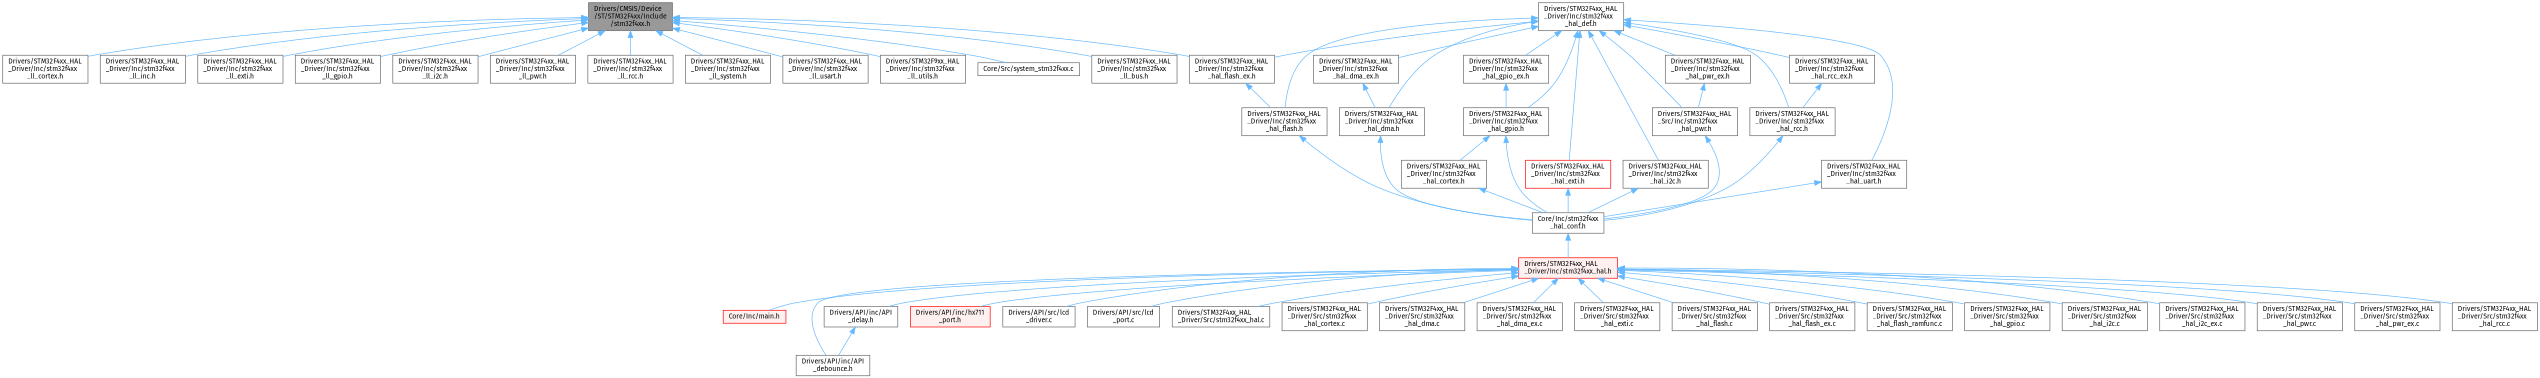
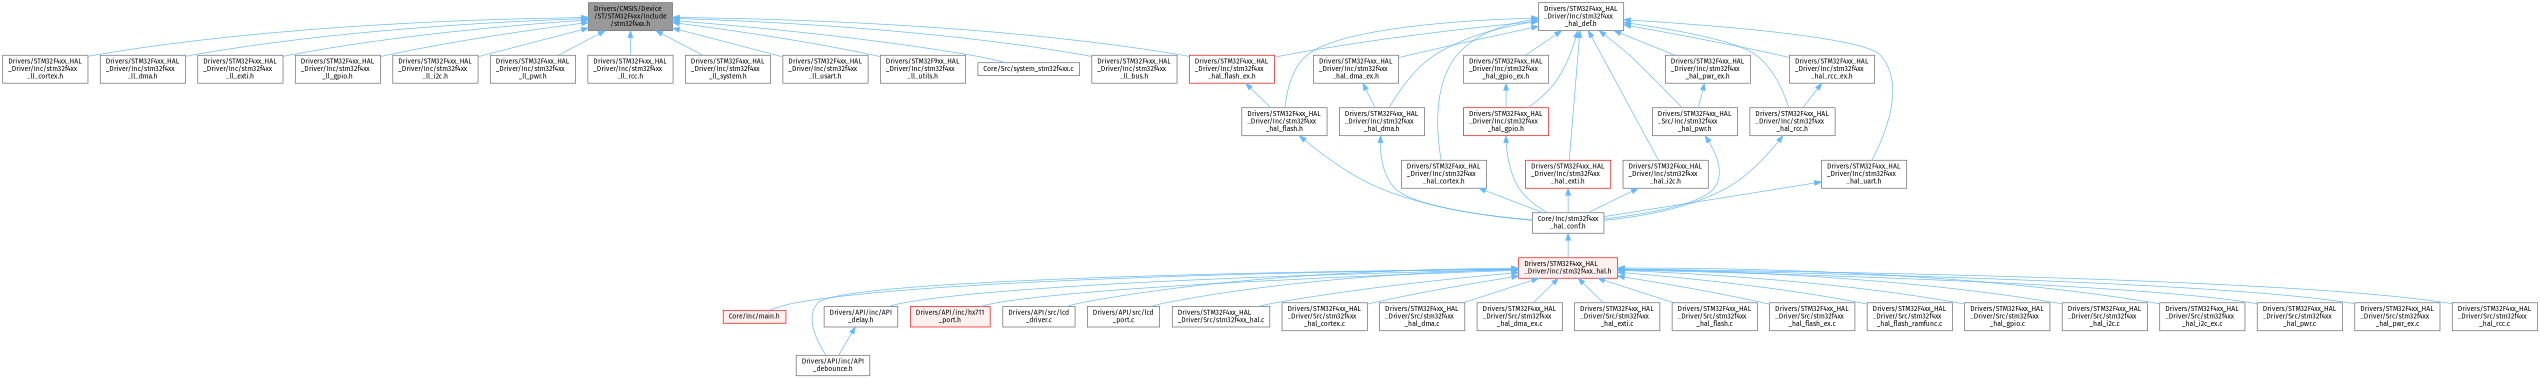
node "Drivers/STM32F4xx_HAL _Driver/Inc/stm32f4xx _ll_inc.h": label "Drivers/STM32F4xx_HAL _Driver/Inc/stm32f4xx _ll_inc.h" -> "Drivers/STM32F4xx_HAL _Driver/Inc/stm32f4xx _ll_dma.h"
node "Drivers/STM32F4xx_HAL _Driver/Inc/stm32f4xx _hal_flash_ex.h": color grey40 -> red
node "Drivers/STM32F4xx_HAL _Driver/Inc/stm32f4xx _hal_gpio.h": color grey40 -> red
edge "Drivers/STM32F4xx_HAL _Driver/Inc/stm32f4xx _hal_cortex.h" -> "Drivers/STM32F4xx_HAL _Driver/Inc/stm32f4xx _hal_gpio.h": now "Drivers/STM32F4xx_HAL _Driver/Inc/stm32f4xx _hal_cortex.h" -> "Drivers/STM32F4xx_HAL _Driver/Inc/stm32f4xx _hal_def.h"
